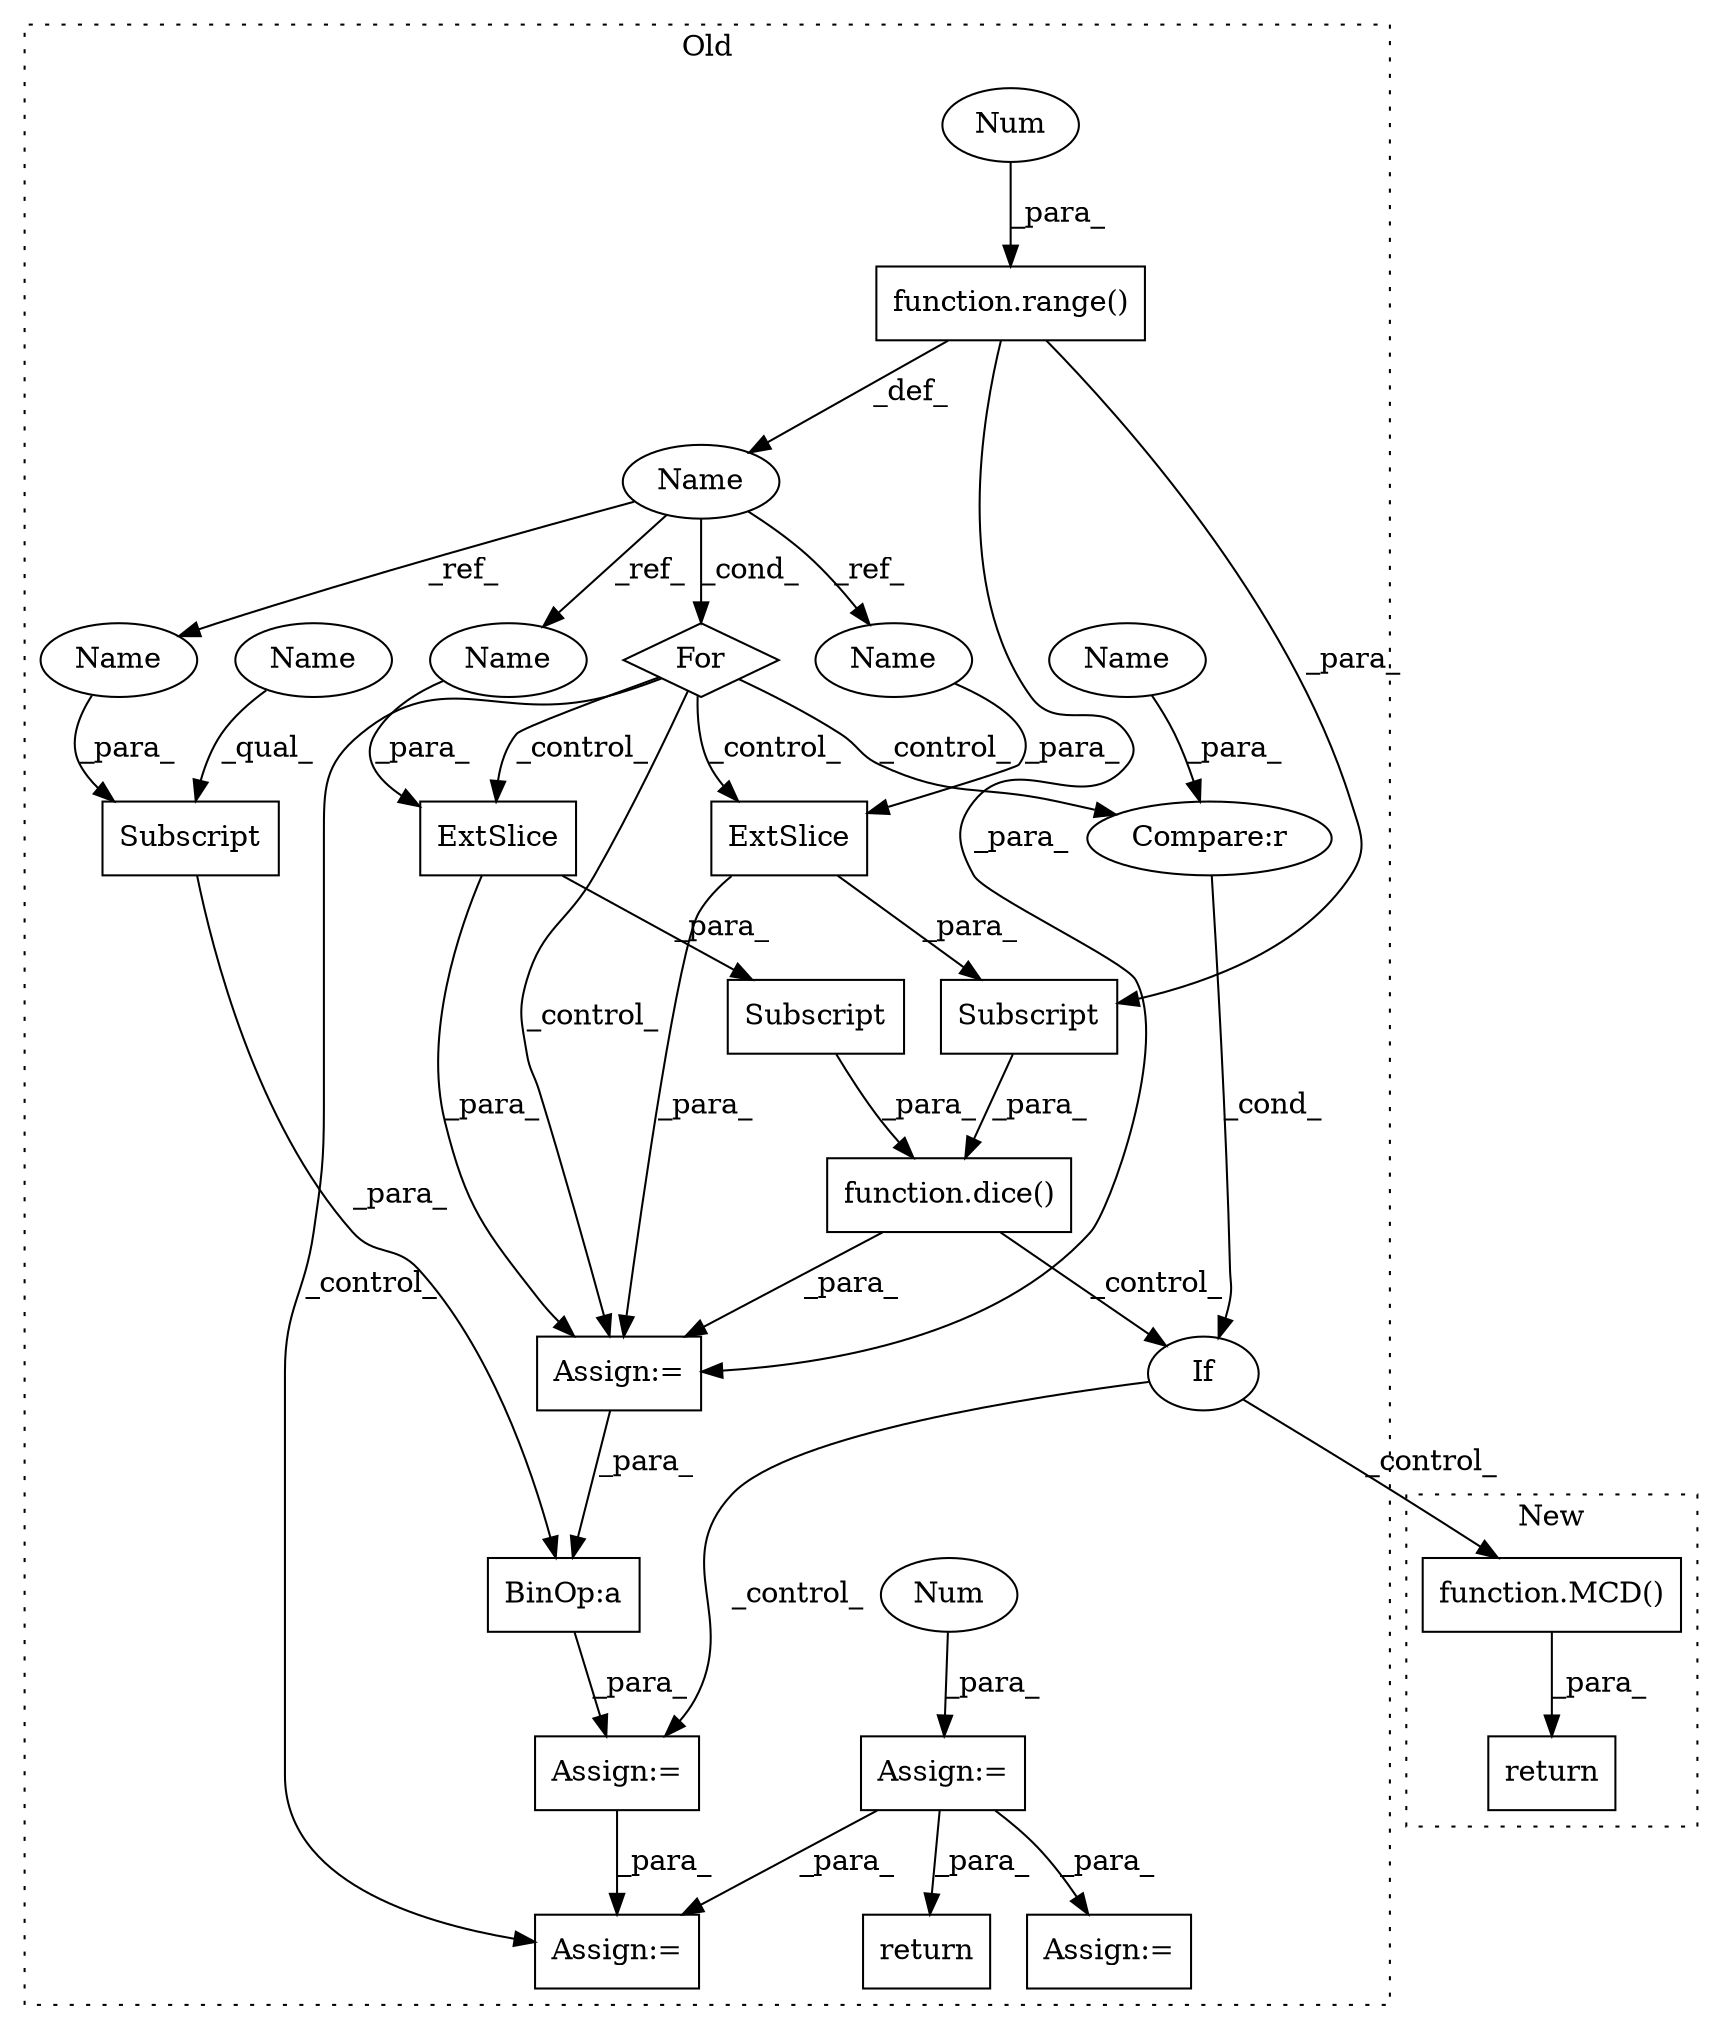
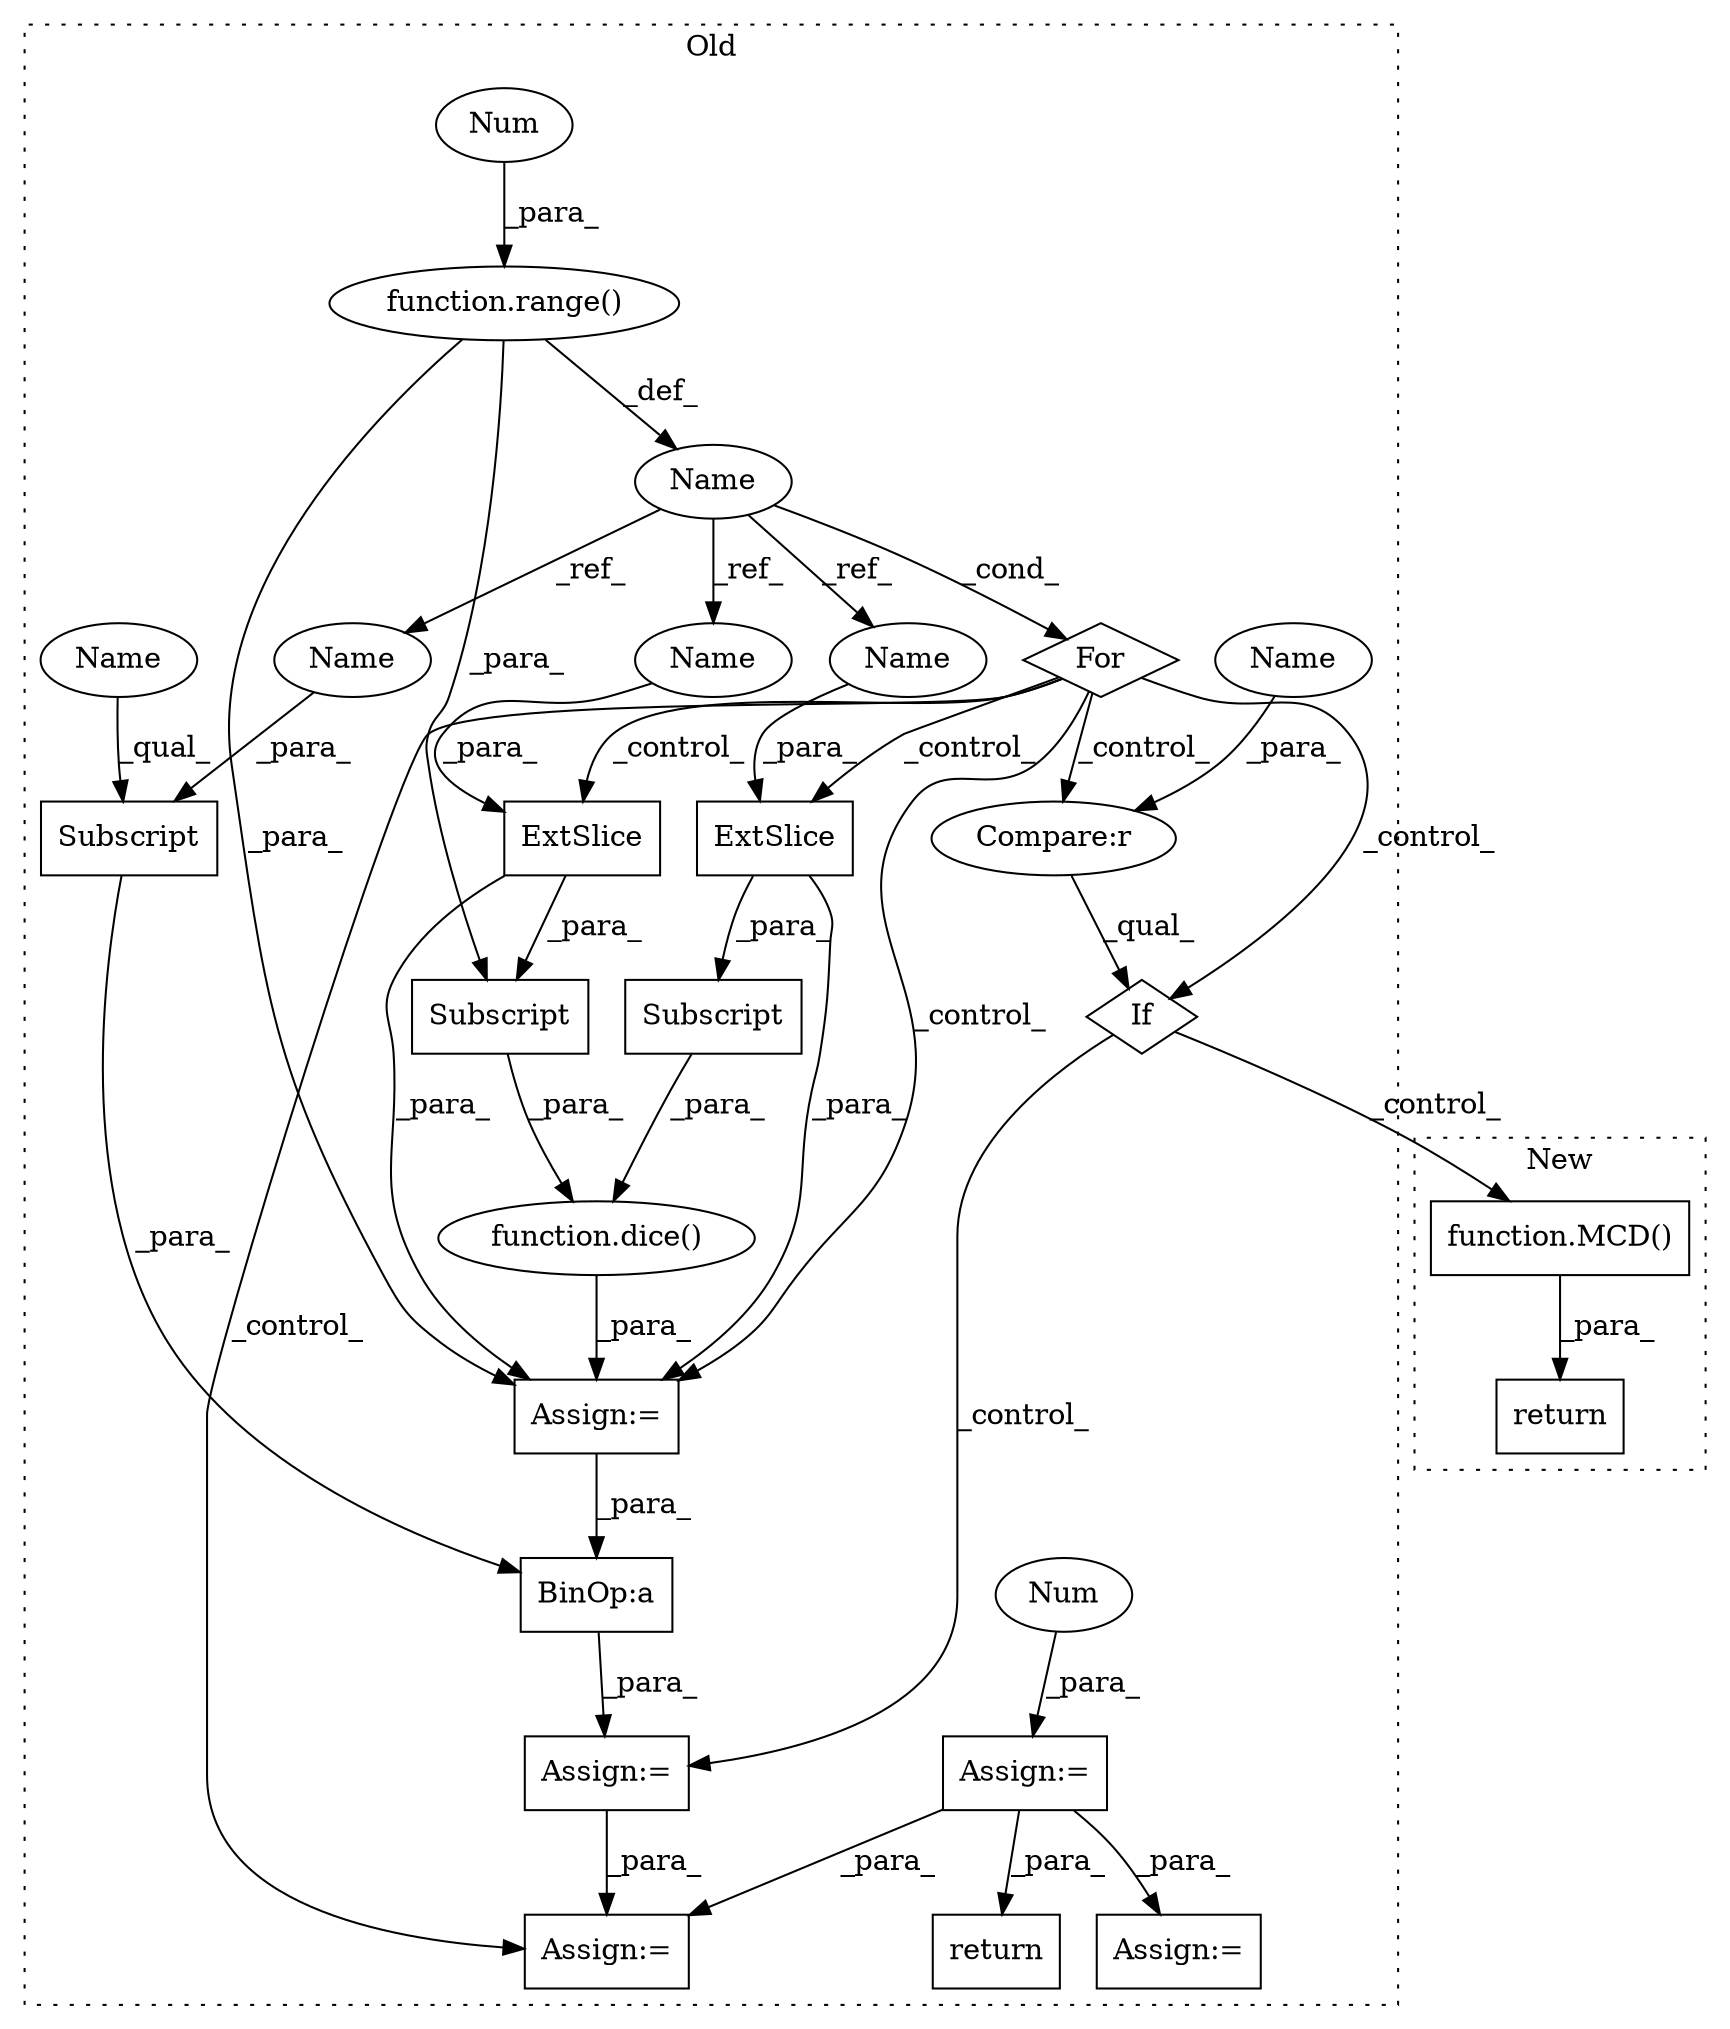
node "function.range()": shape box -> ellipse
edge "Compare:r" -> "If": label "_cond_" -> "_qual_"
node "function.dice()": shape box -> ellipse
edge "function.dice()" -> "If": now "For" -> "If"
node "If": shape ellipse -> diamond
